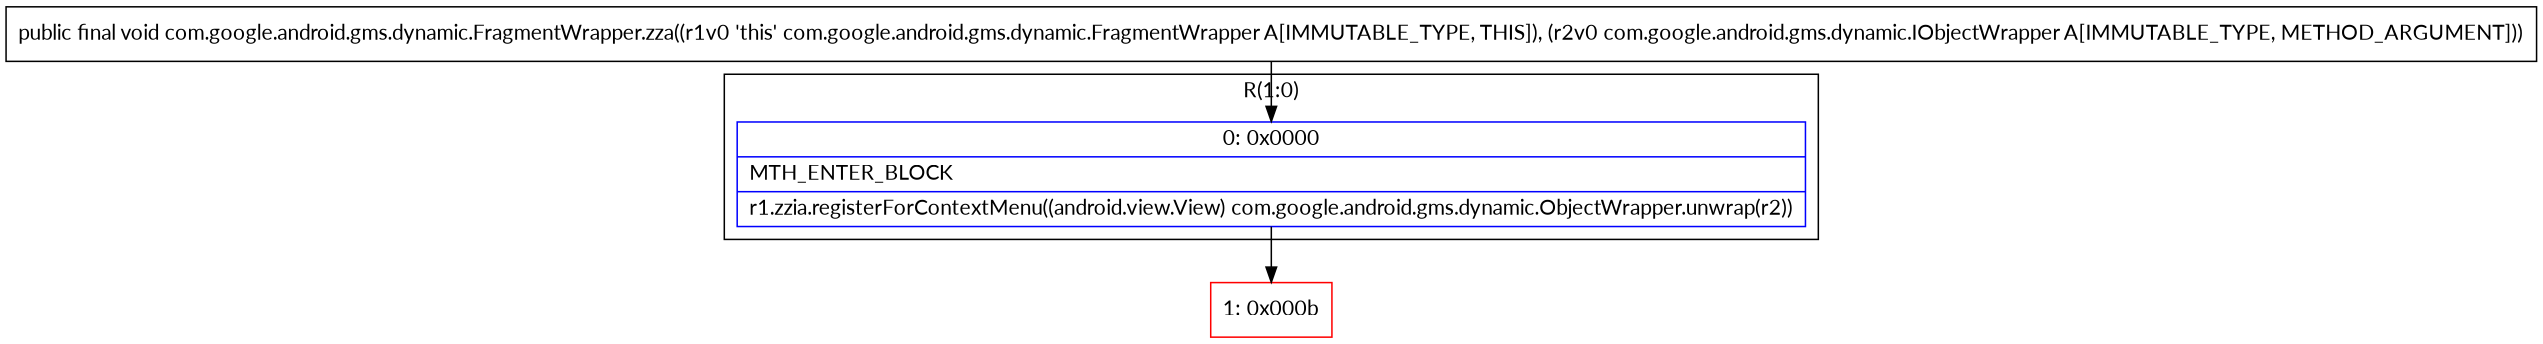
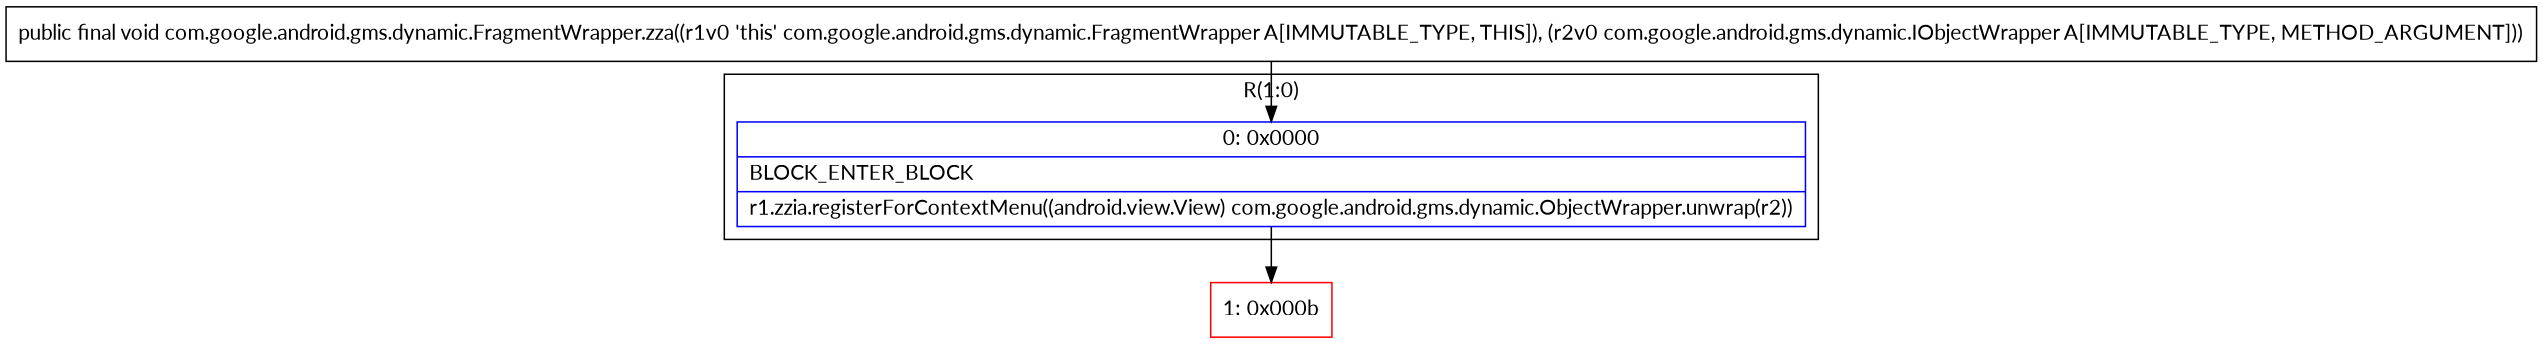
node "0: 0x0000": text "MTH_ENTER_BLOCK" -> "BLOCK_ENTER_BLOCK"
